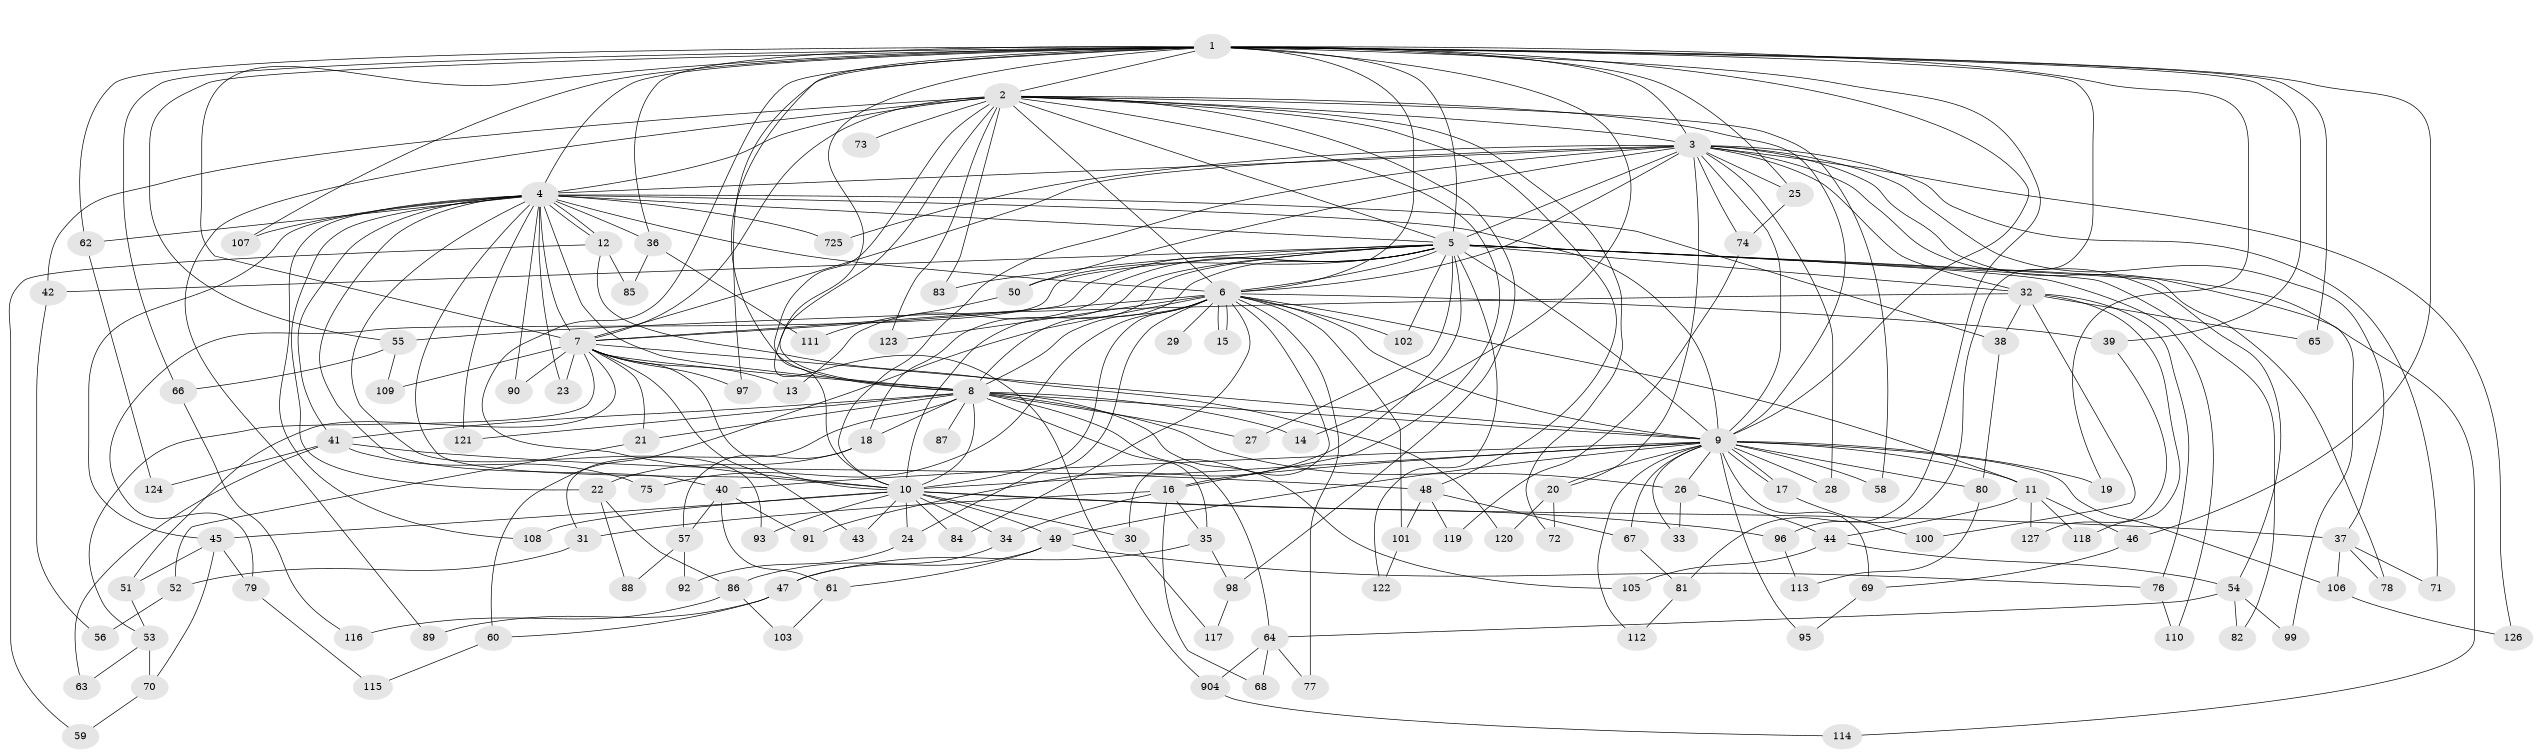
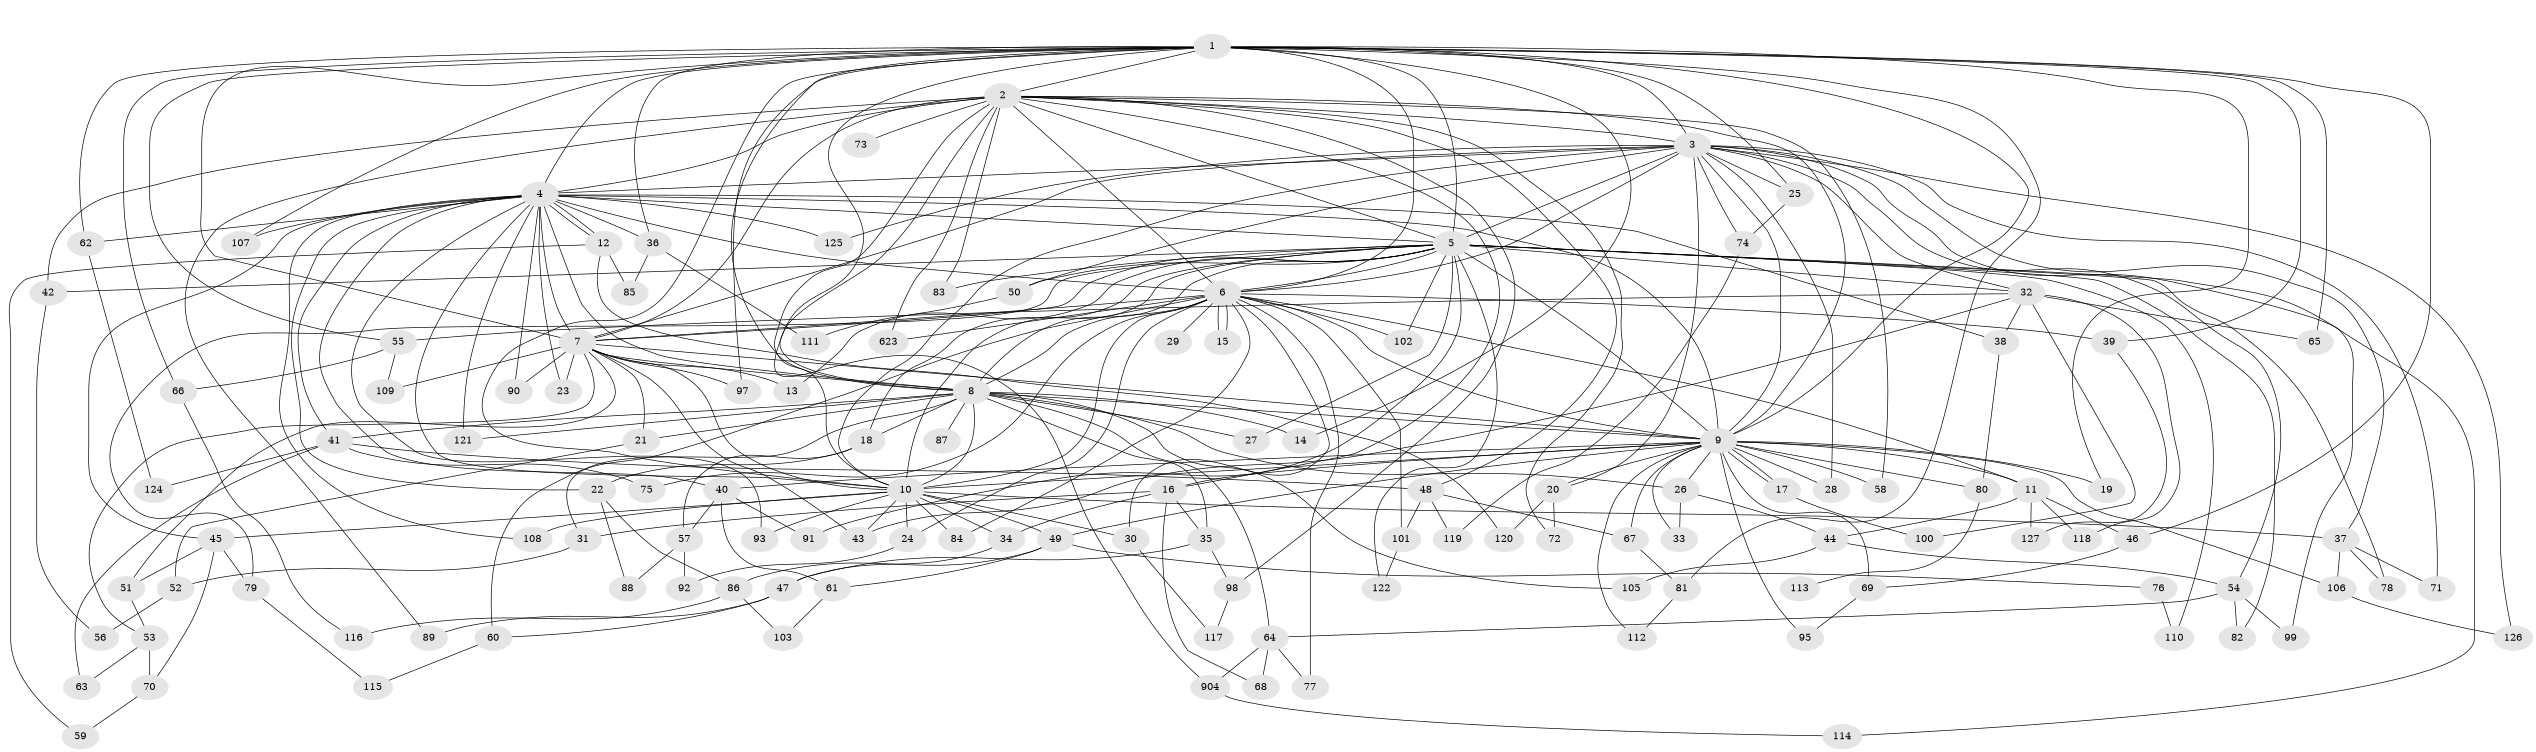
node "725": label "725" -> "125"
node "123": label "123" -> "623"
edge "32" -- "76": now "32" -- "43"
node "96": removed
